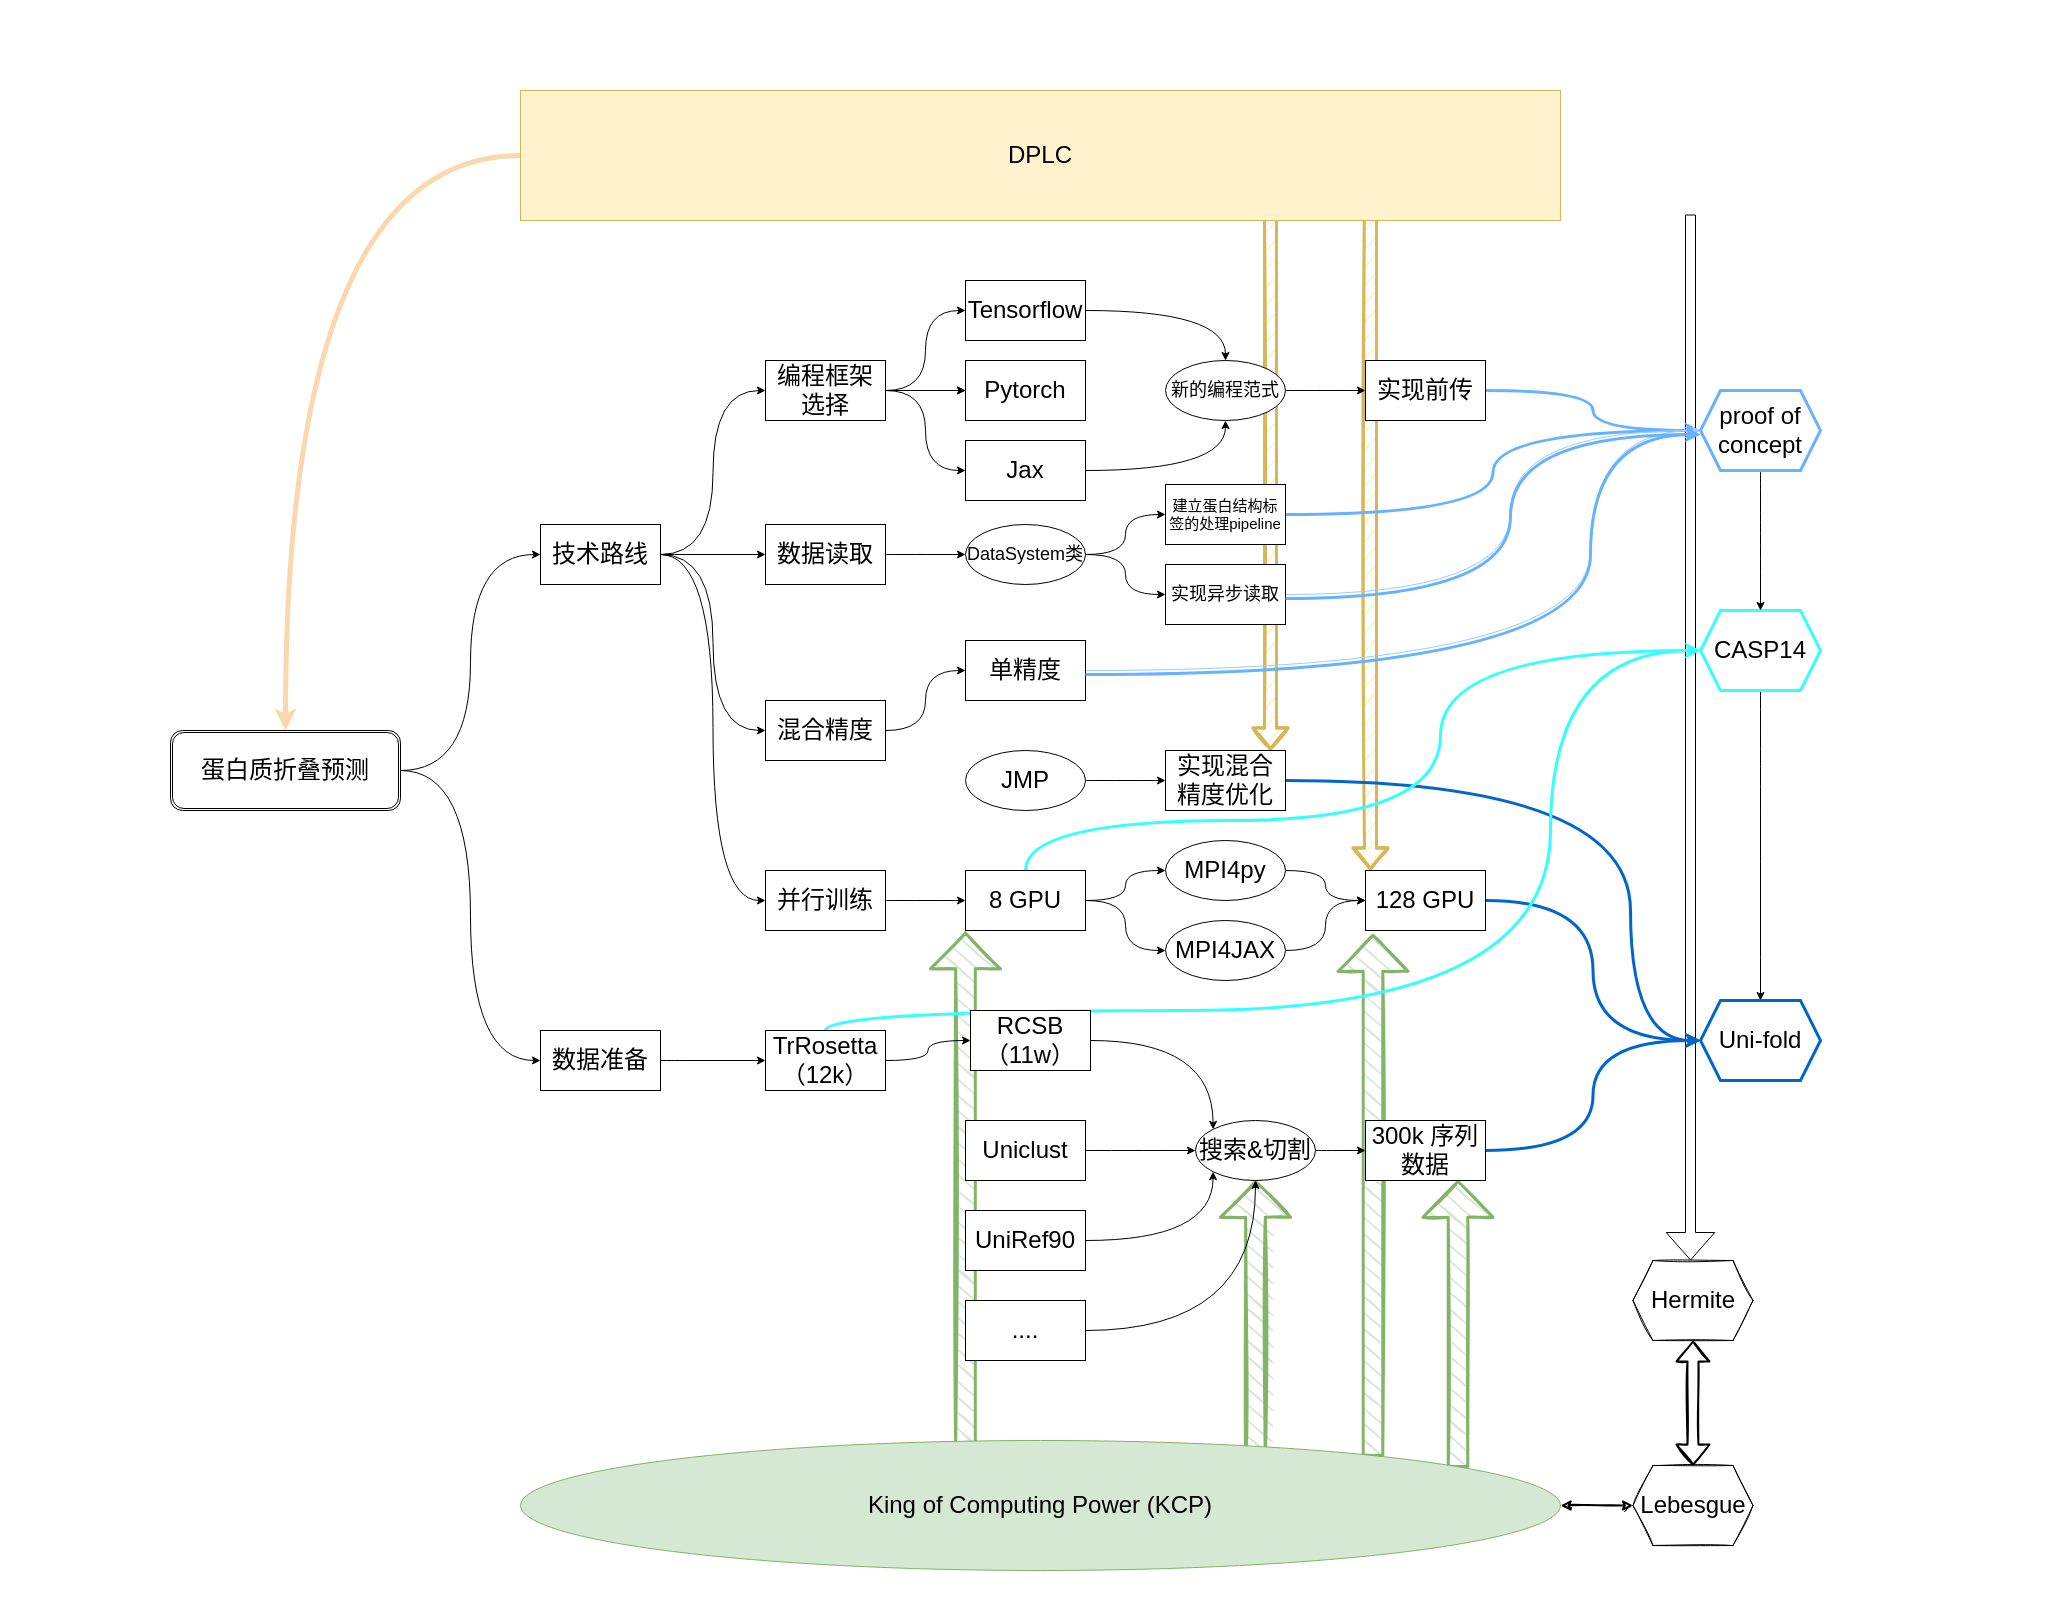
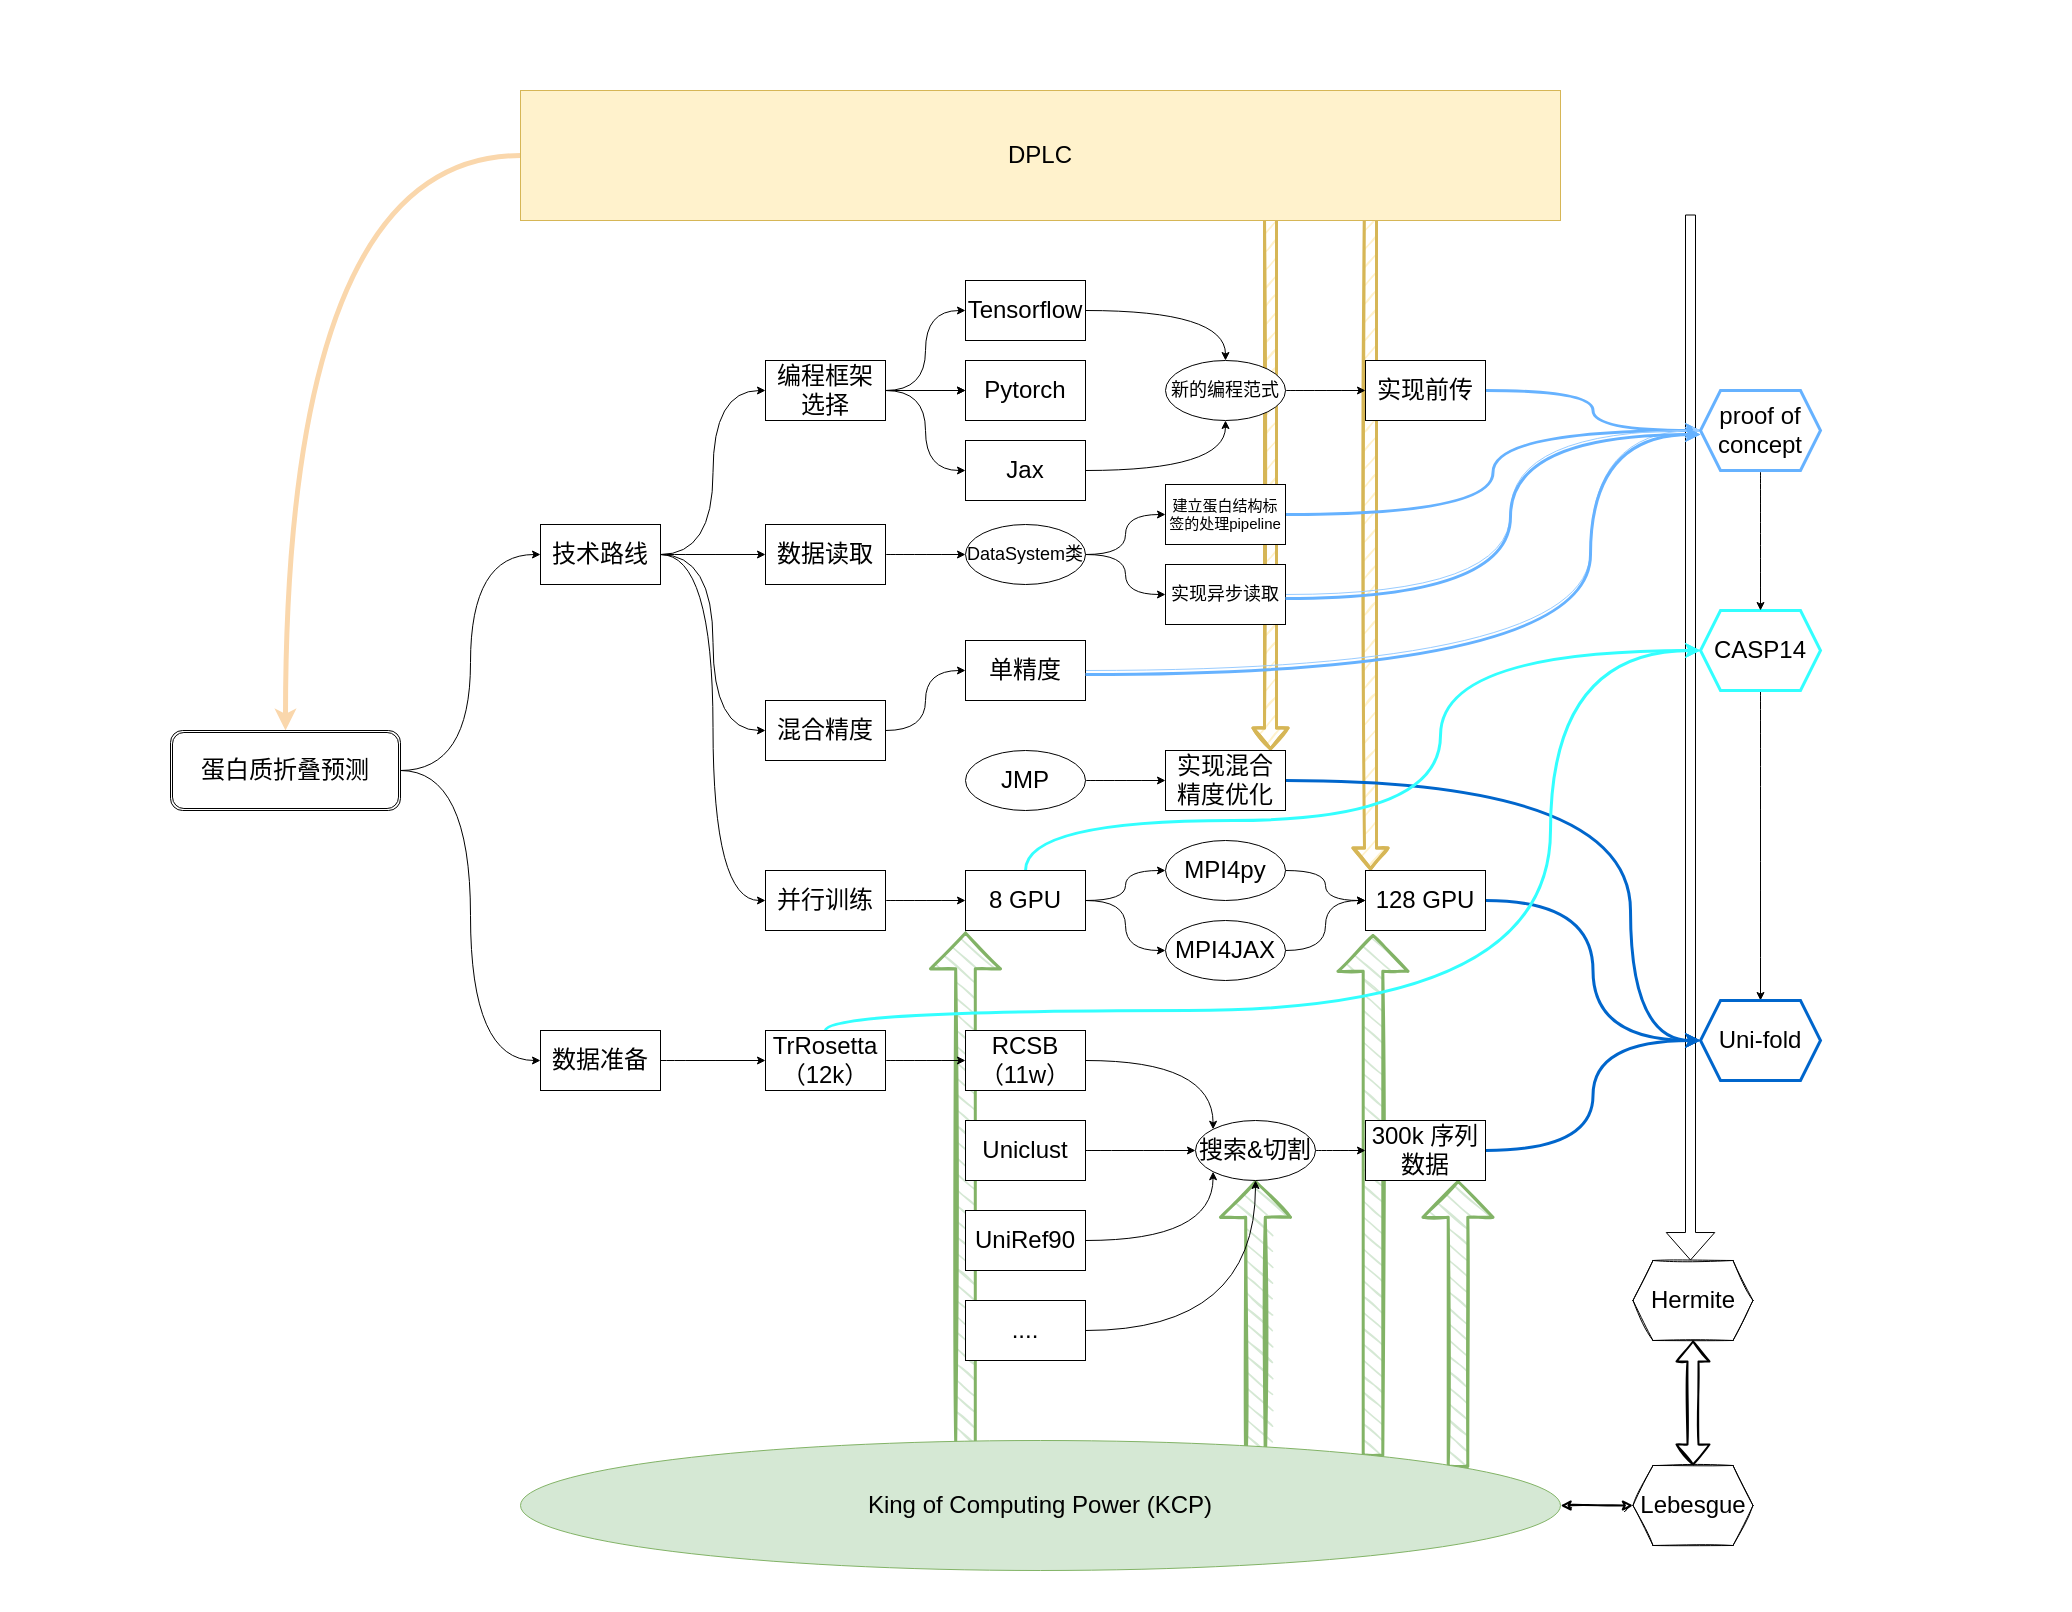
node "RCSB（11w）": moved (1031, 1041) -> (1026, 1061)
